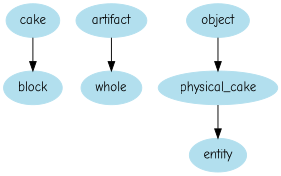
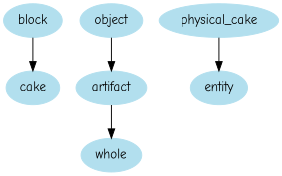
edge "cake" -> "block": reversed
edge "object" -> "physical_cake": now "object" -> "artifact"
